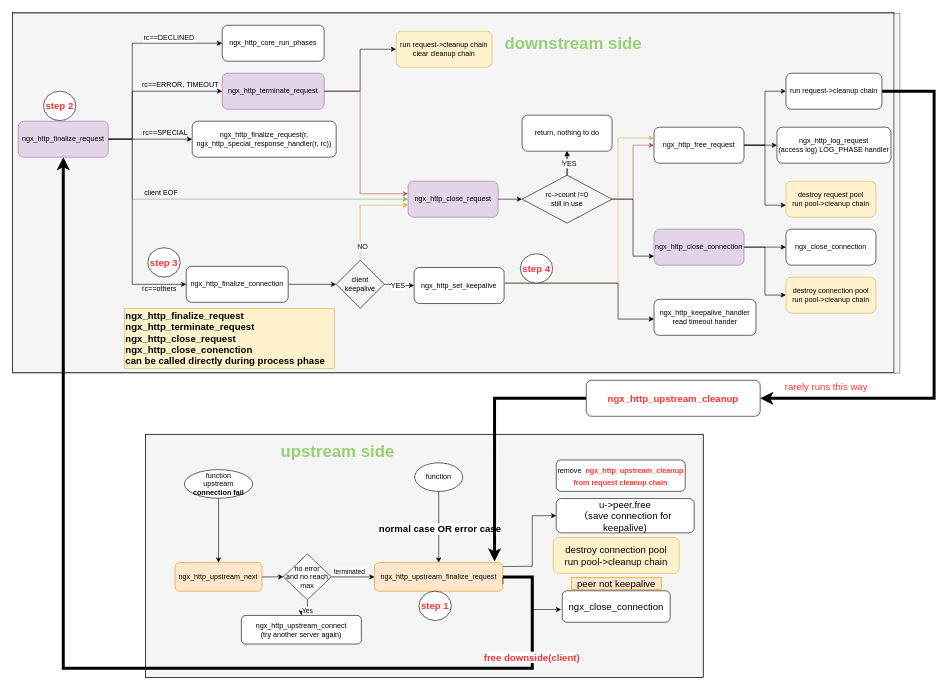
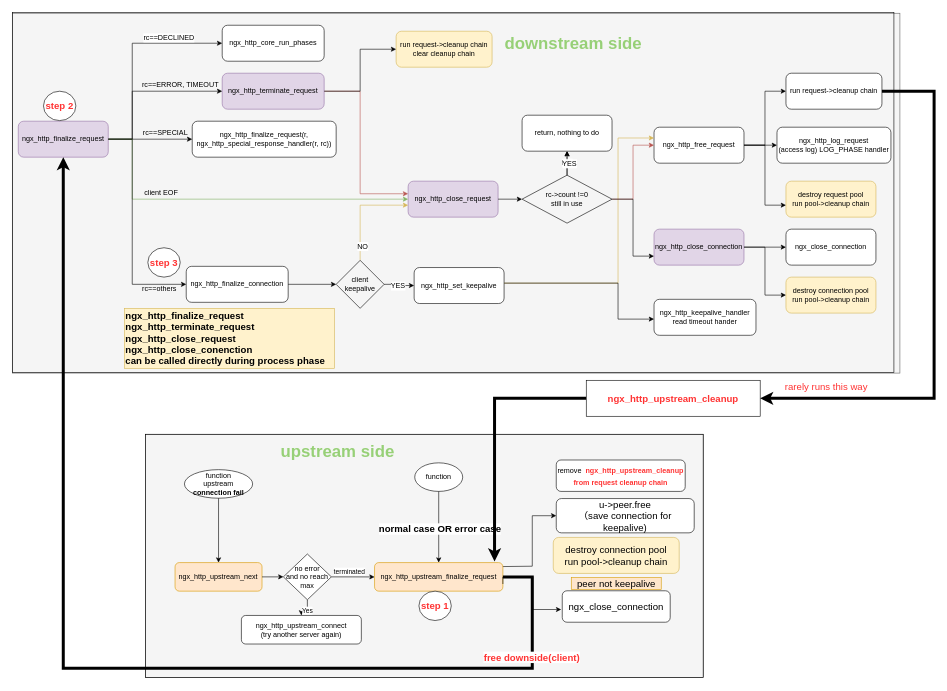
node "step 4": removed
node "ngx_http_upstream_cleanup": shape rounded rectangle -> rectangle
